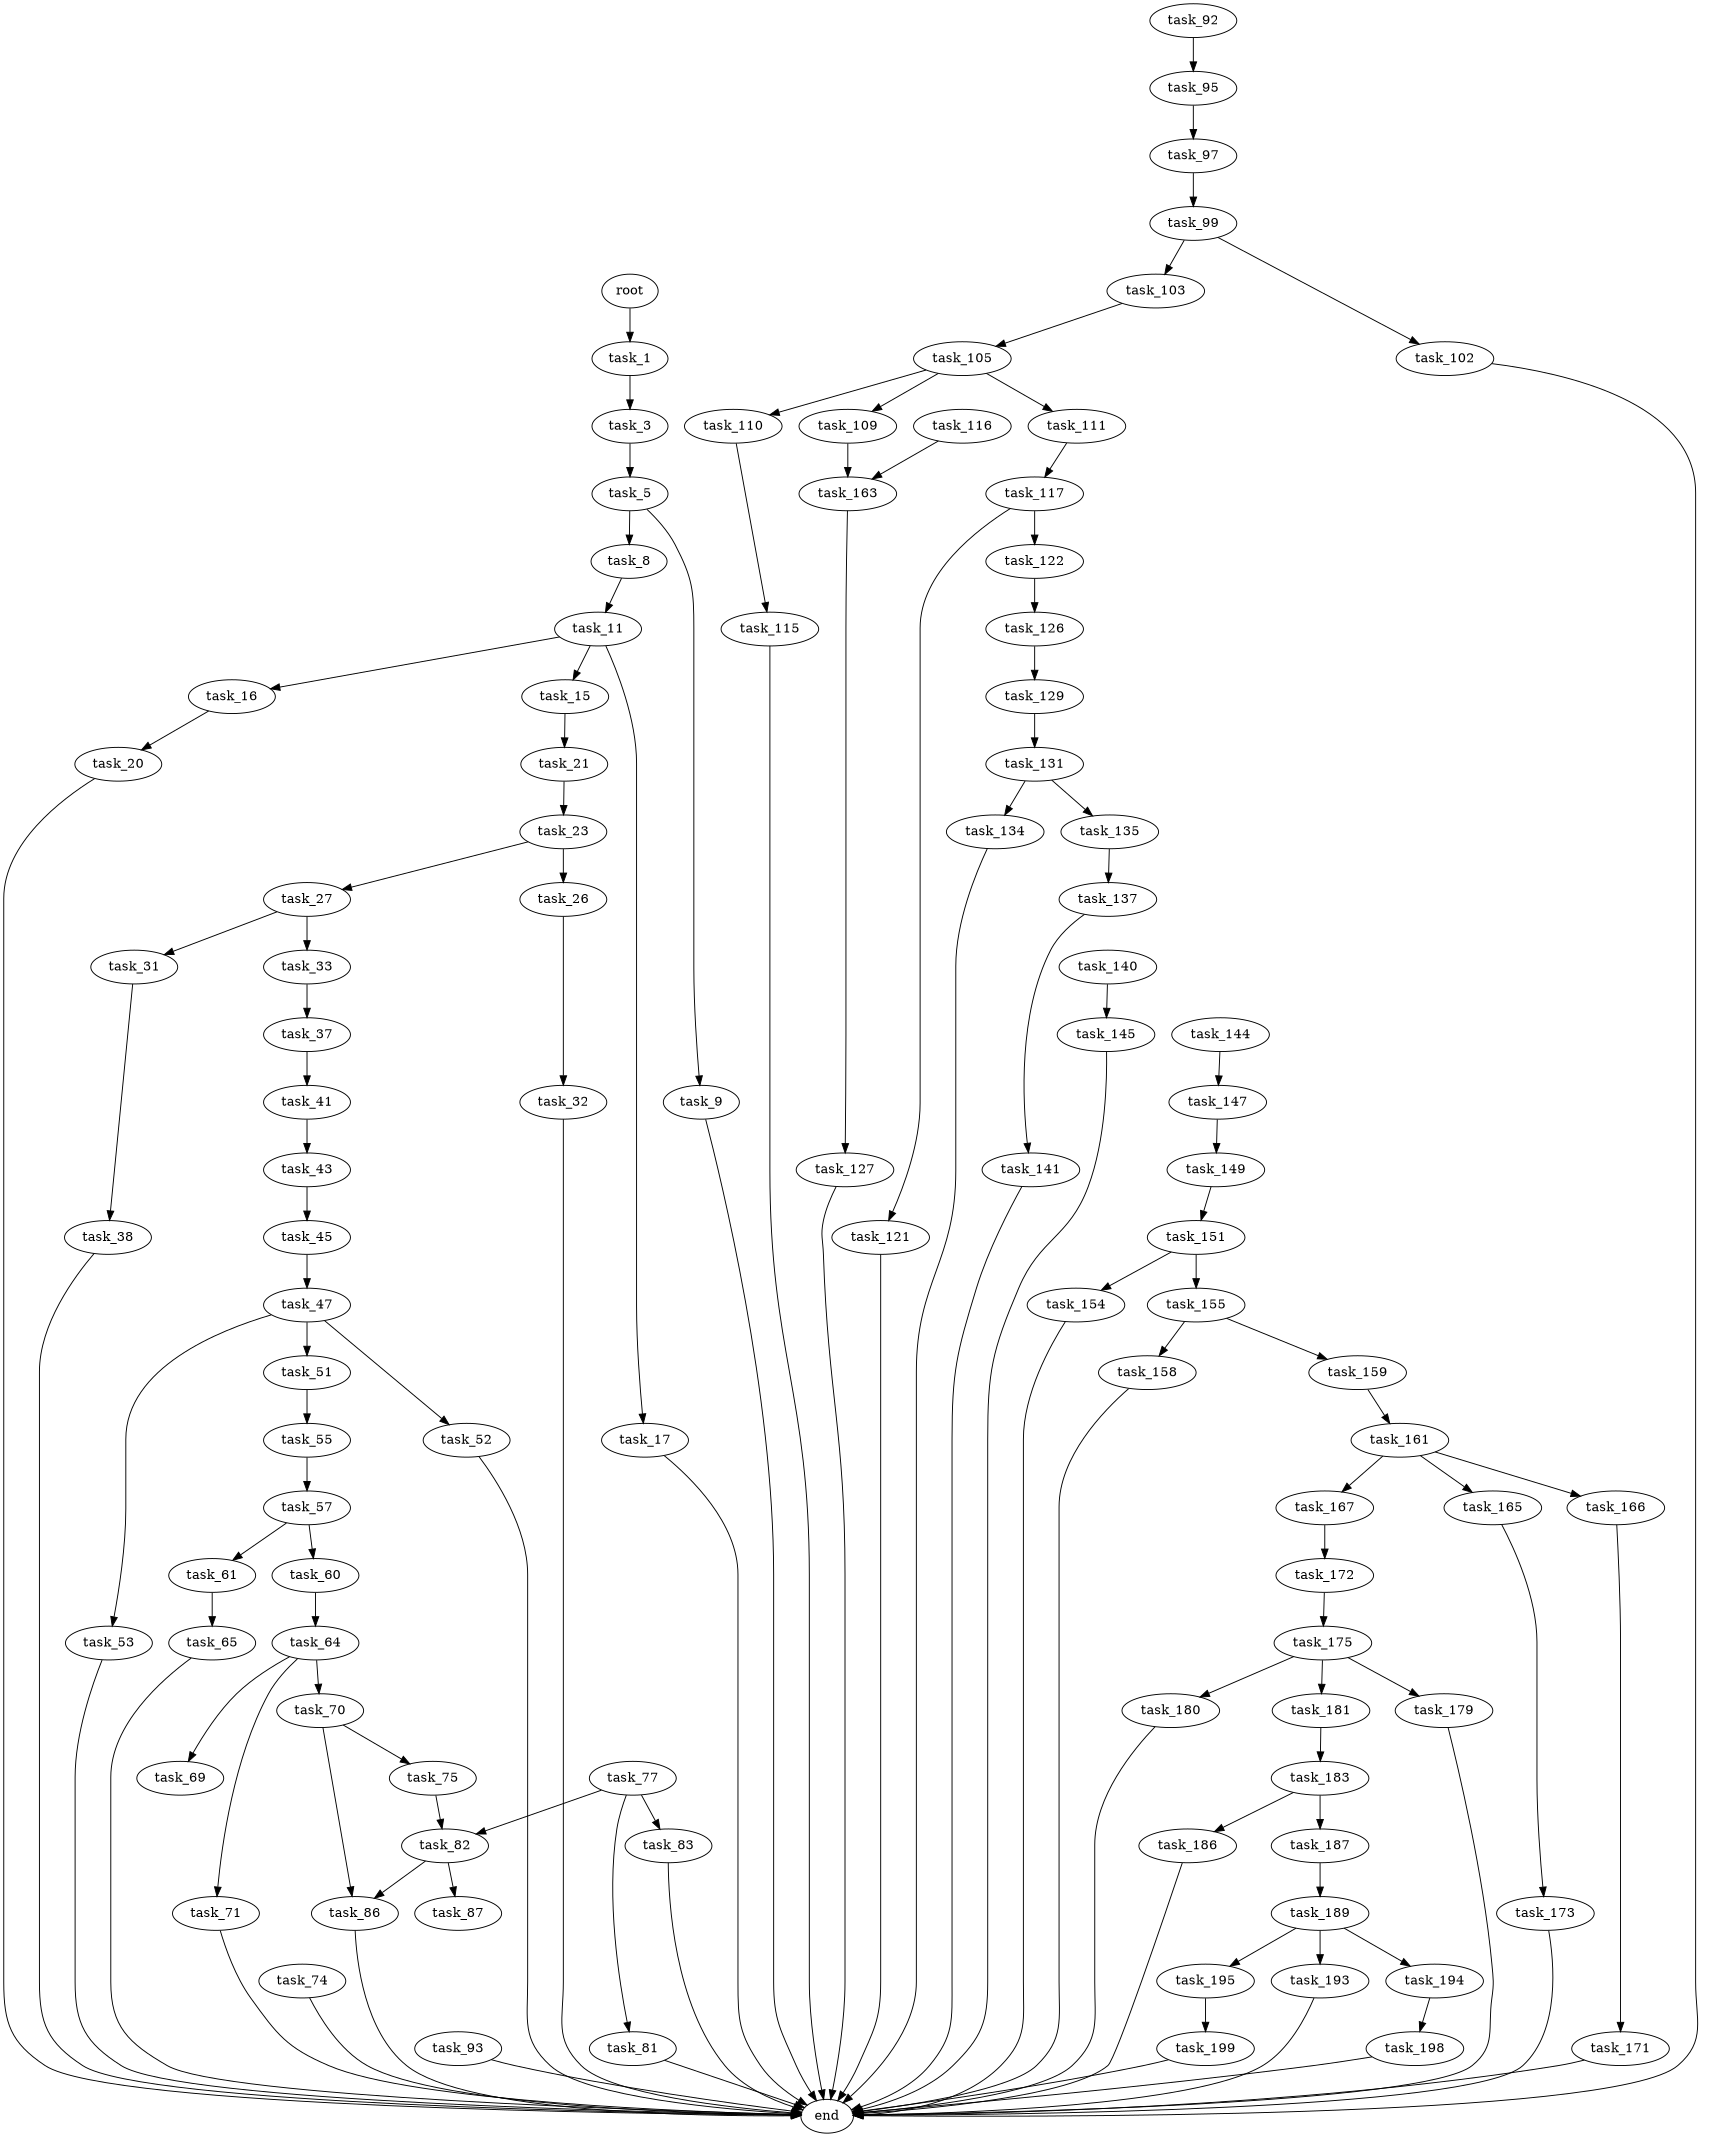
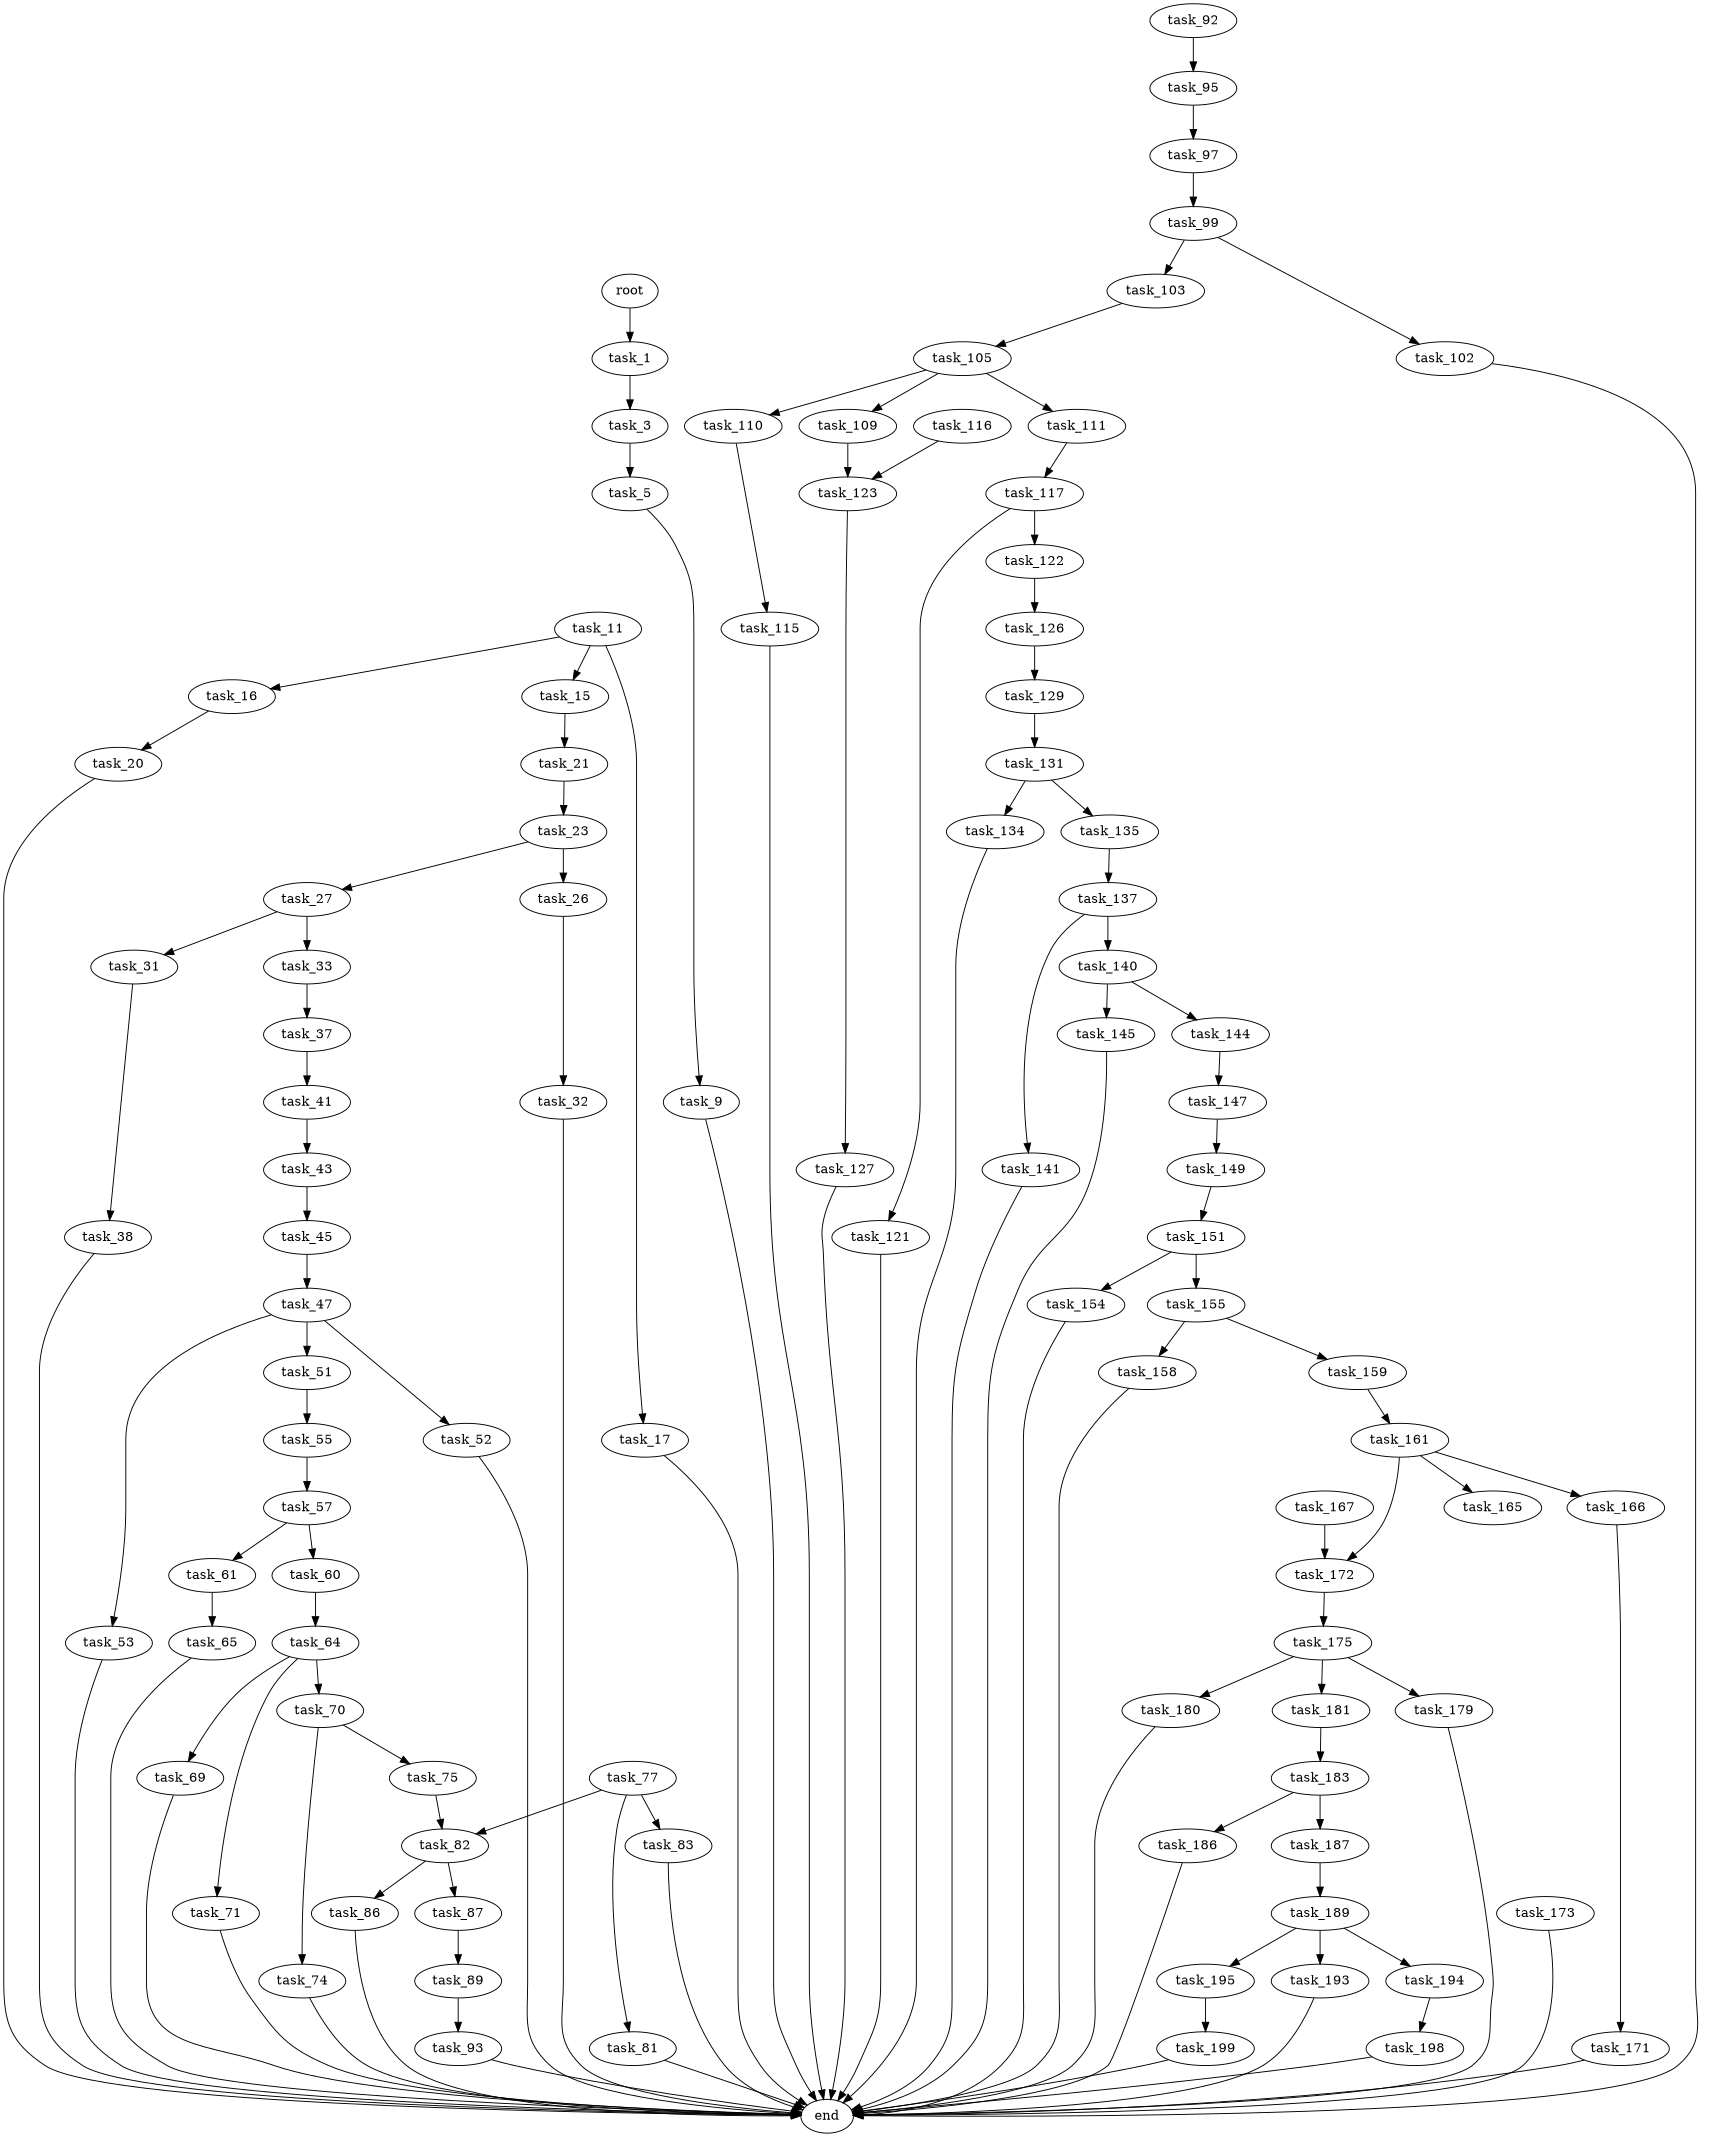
node "task_163": label "task_163" -> "task_123"
node "task_8": removed
edge "task_137" -> "task_140": added
edge "task_140" -> "task_144": added
edge "task_161" -> "task_167": now "task_161" -> "task_172"
edge "task_165" -> "task_173": removed
edge "task_70" -> "task_86": now "task_70" -> "task_74"
node "task_89": added
edge "task_69" -> "end": added
